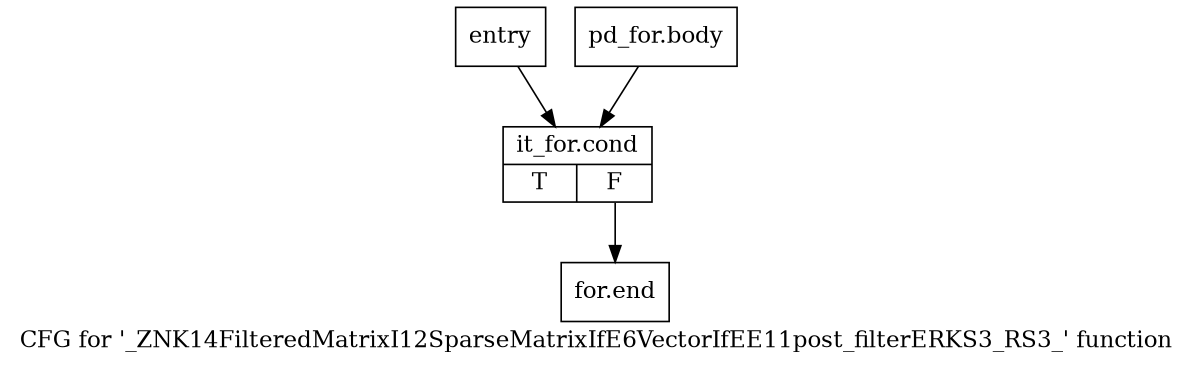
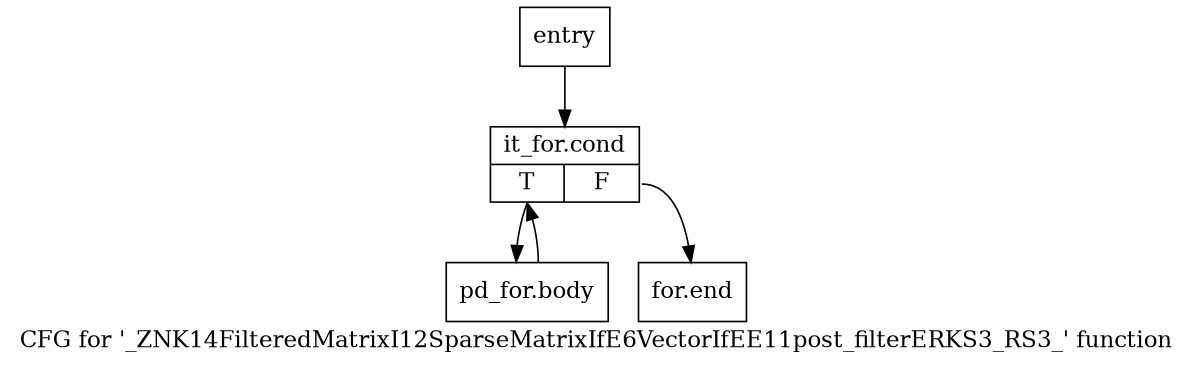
edge "it_for.cond" -> "pd_for.body": added
